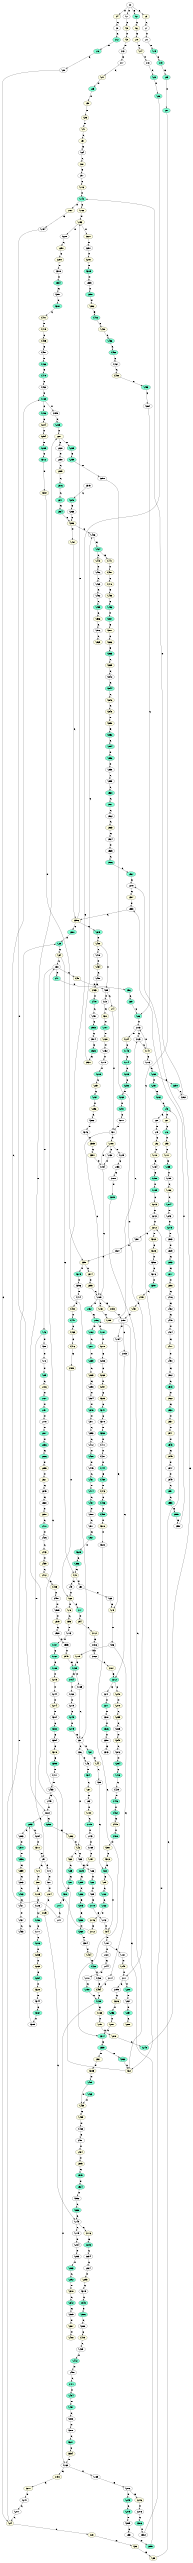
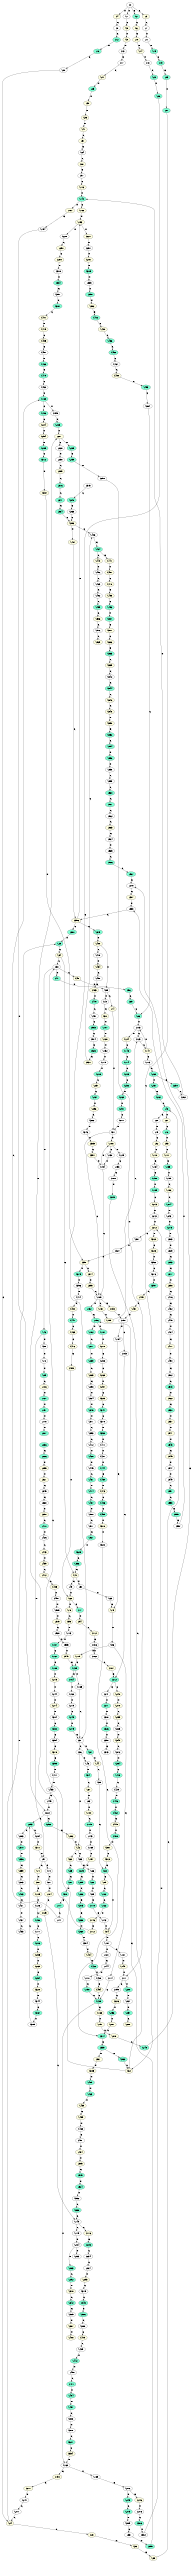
edge "S207" -> "S236": removed, label "A"
edge "S114" -> "S454": now "S114" -> "S138"
edge "S405" -> "S439": now "S405" -> "S423"
edge "S233" -> "S263": now "S204" -> "S263"
